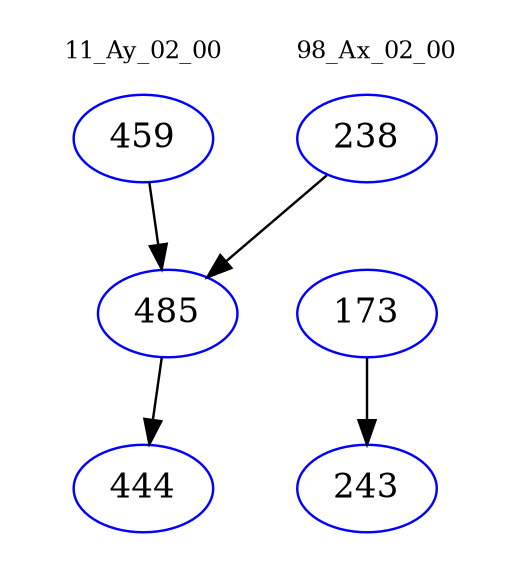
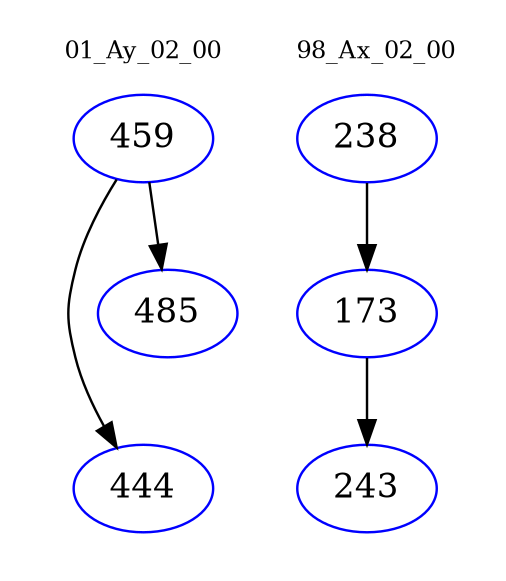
cluster "11_Ay_02_00": label "11_Ay_02_00" -> "01_Ay_02_00"
edge "238" -> "485": now "238" -> "173"
edge "485" -> "444": now "459" -> "444"
